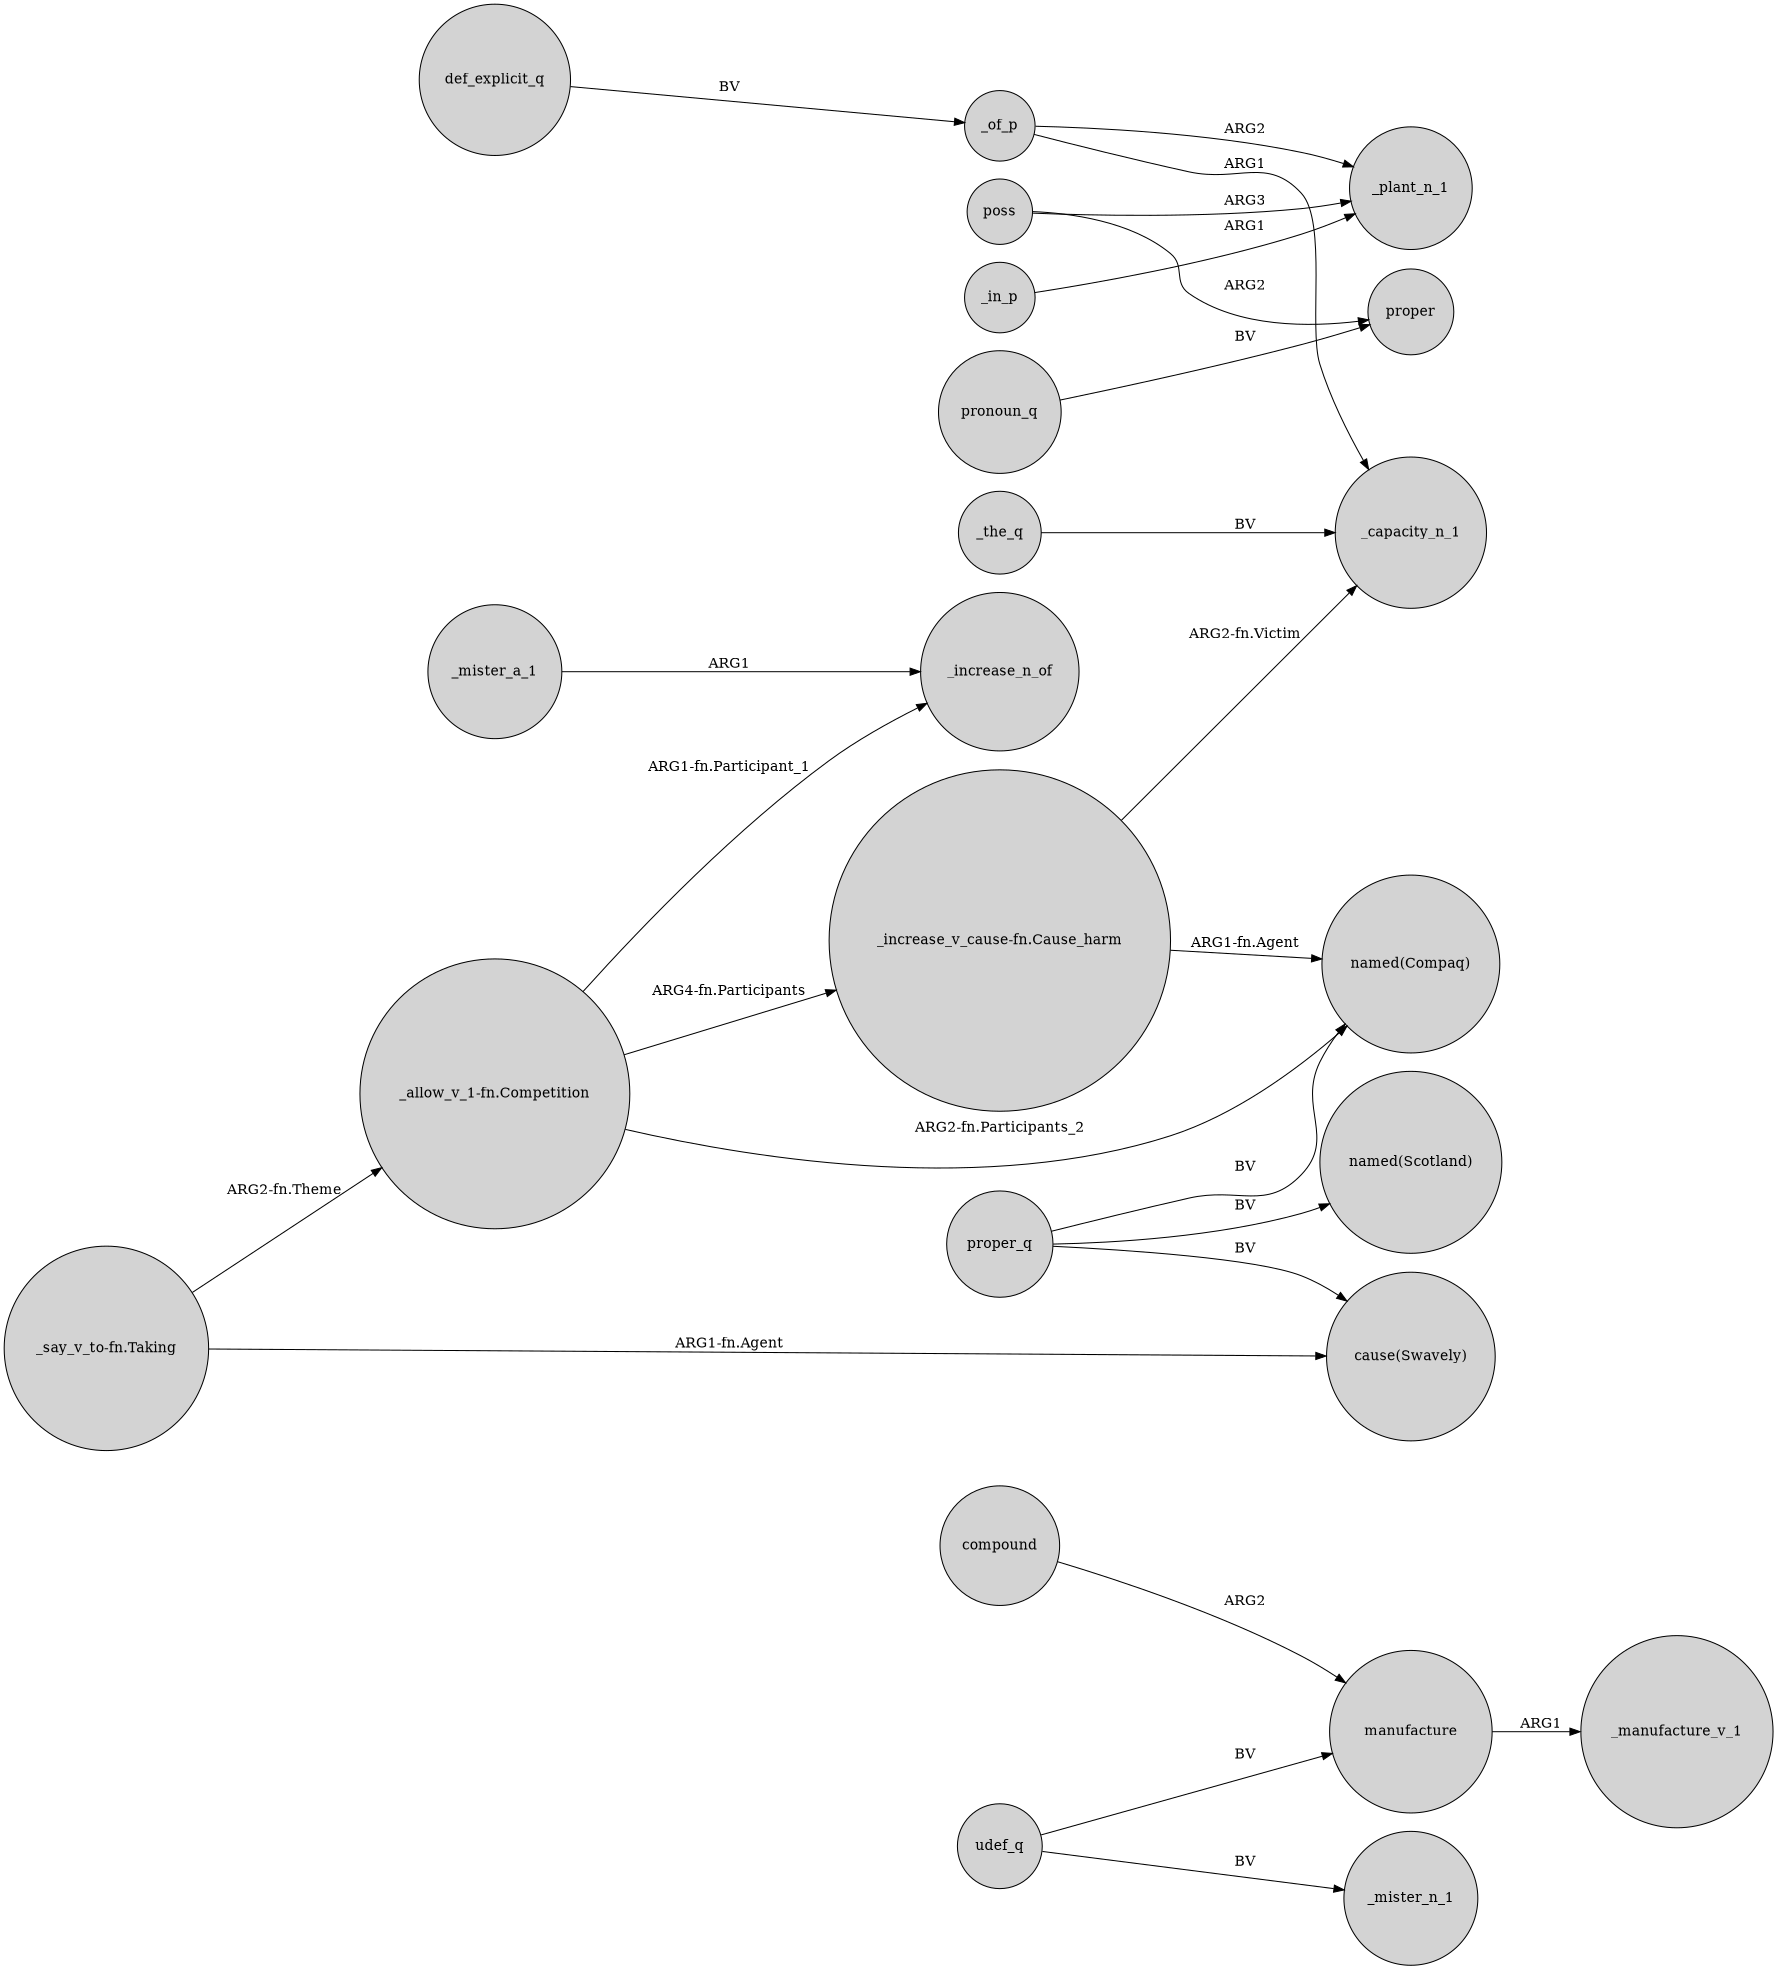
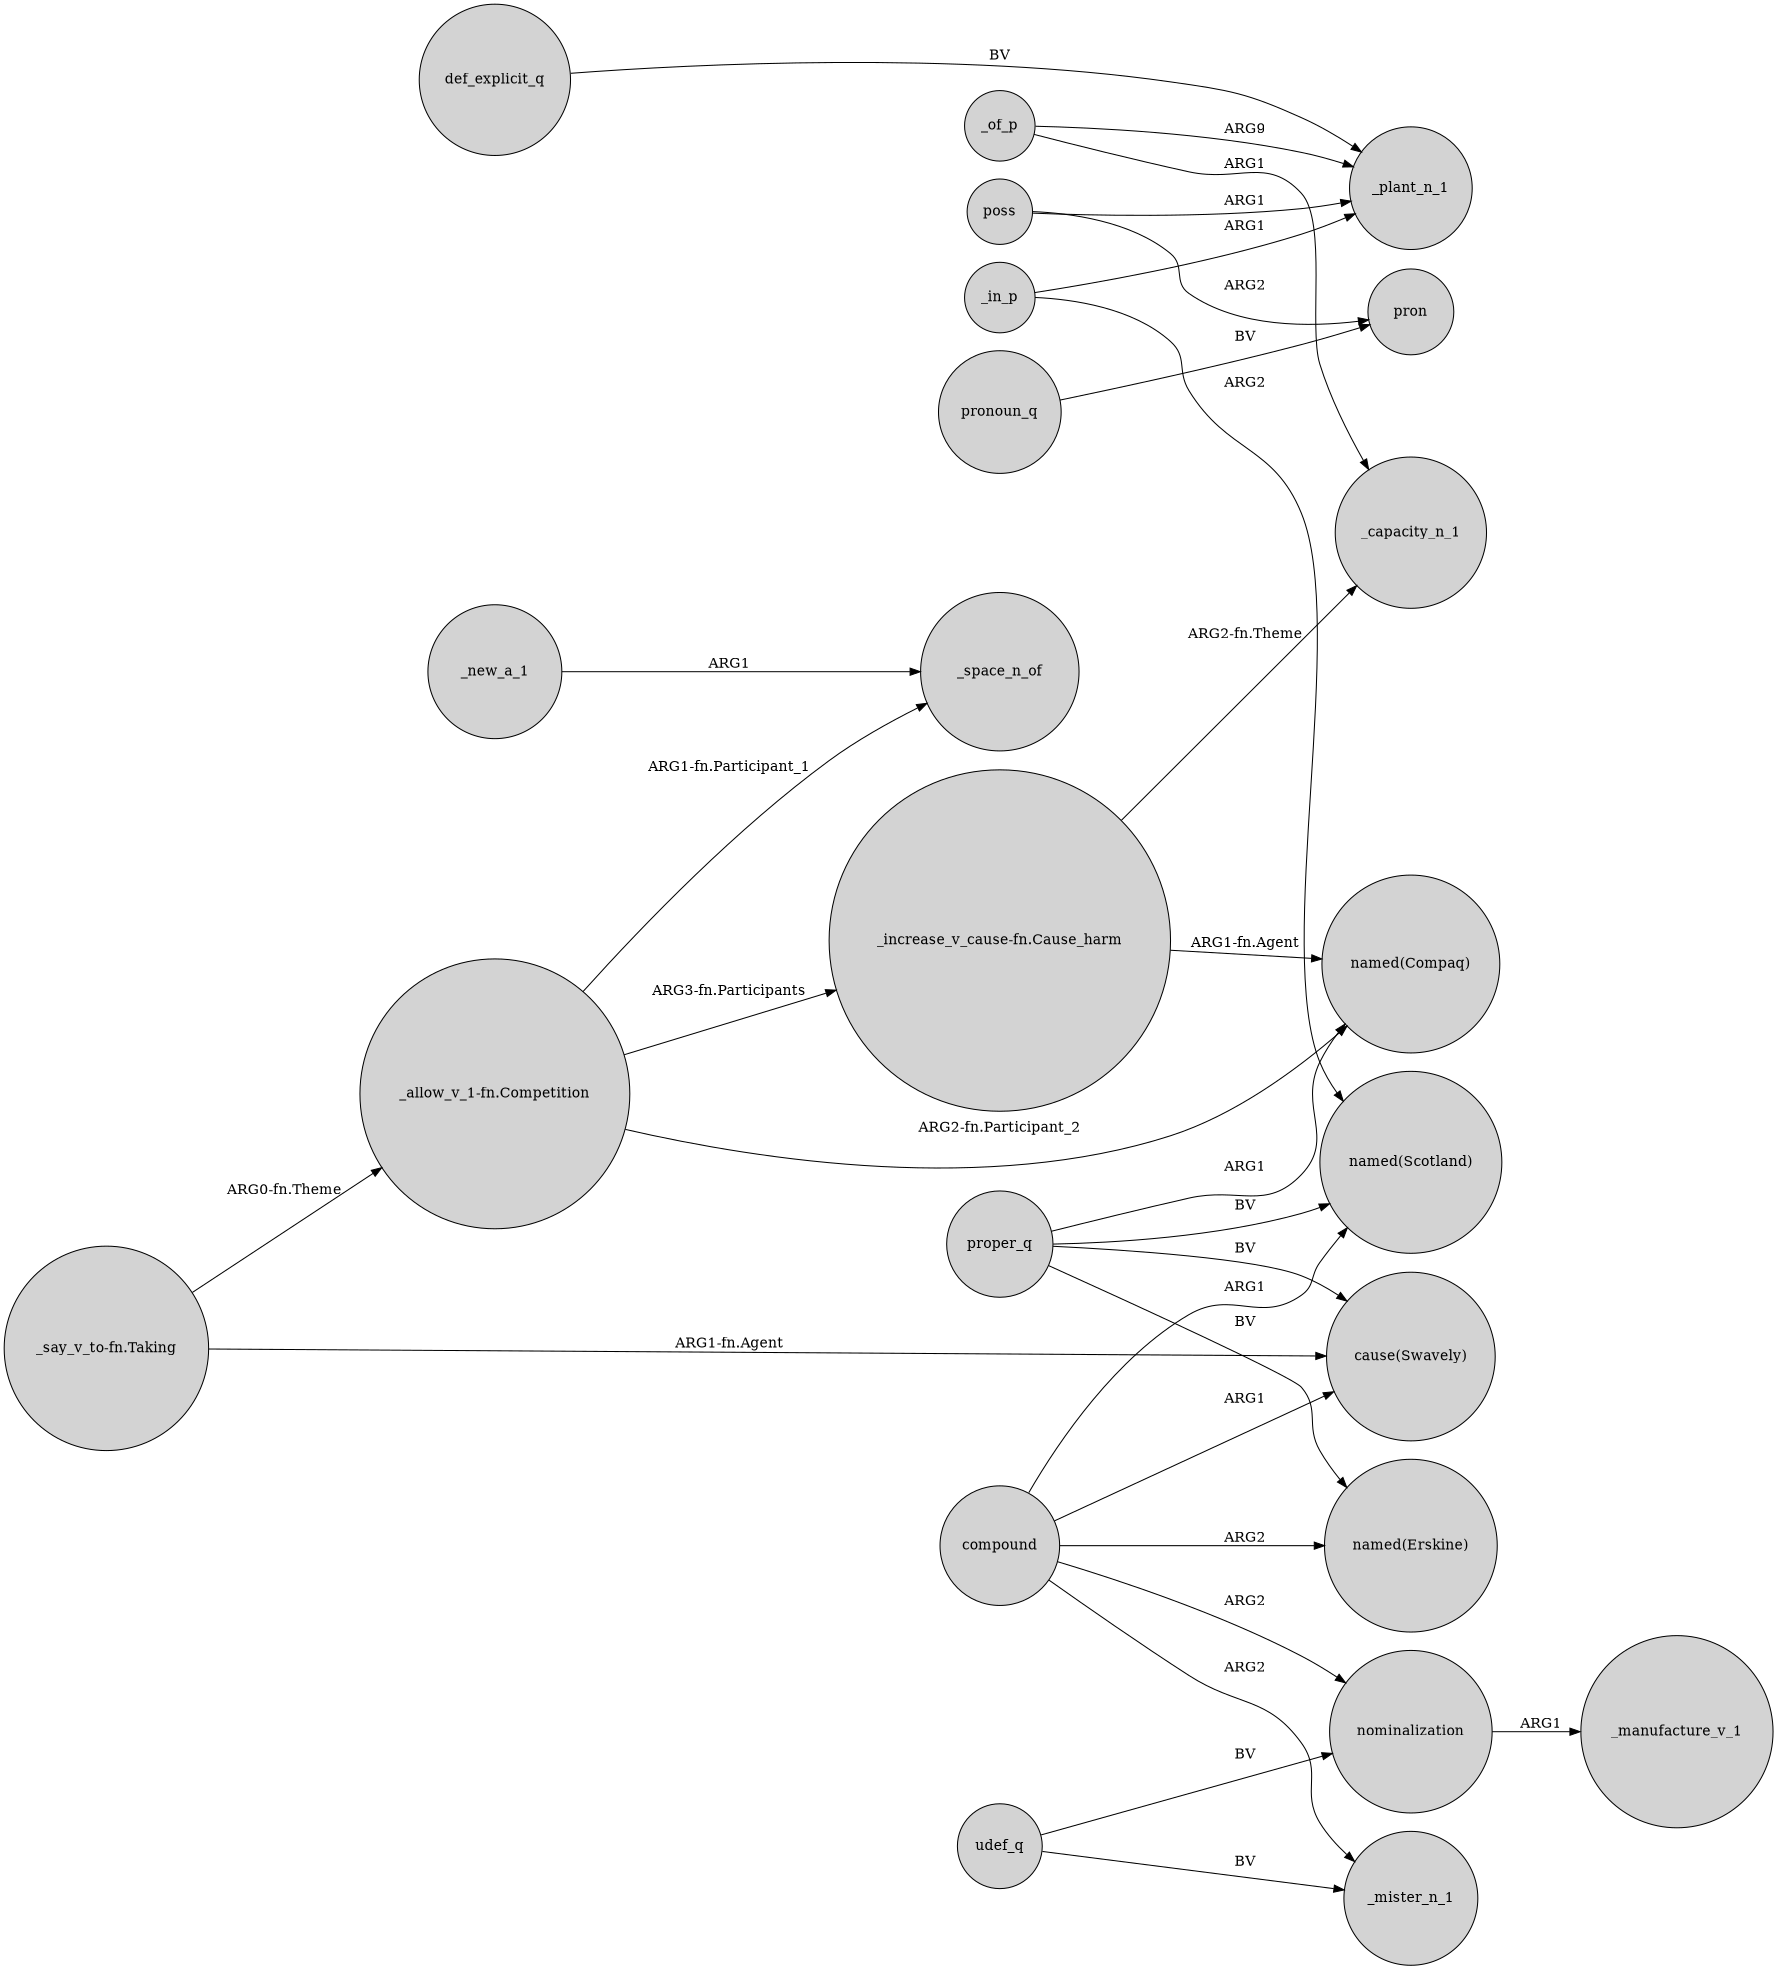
edge "def_explicit_q" -> "_of_p": now "def_explicit_q" -> "_plant_n_1"
edge "_of_p" -> "_plant_n_1": label "ARG2" -> "ARG9"
edge "poss" -> "_plant_n_1": label "ARG3" -> "ARG1"
node "proper": label "proper" -> "pron"
node "_the_q": removed
edge "_in_p" -> "named(Scotland)": added, label "ARG2"
edge "_increase_v_cause-fn.Cause_harm" -> "_capacity_n_1": label "ARG2-fn.Victim" -> "ARG2-fn.Theme"
node "_mister_a_1": label "_mister_a_1" -> "_new_a_1"
node "_increase_n_of": label "_increase_n_of" -> "_space_n_of"
edge "_allow_v_1-fn.Competition" -> "_increase_v_cause-fn.Cause_harm": label "ARG4-fn.Participants" -> "ARG3-fn.Participants"
edge "_allow_v_1-fn.Competition" -> "named(Compaq)": label "ARG2-fn.Participants_2" -> "ARG2-fn.Participant_2"
edge "proper_q" -> "named(Compaq)": label "BV" -> "ARG1"
edge "_say_v_to-fn.Taking" -> "_allow_v_1-fn.Competition": label "ARG2-fn.Theme" -> "ARG0-fn.Theme"
edge "compound" -> "named(Scotland)": added, label "ARG1"
edge "compound" -> "cause(Swavely)": added, label "ARG1"
node "named(Erskine)": added
edge "compound" -> "_mister_n_1": added, label "ARG2"
node "manufacture": label "manufacture" -> "nominalization"
